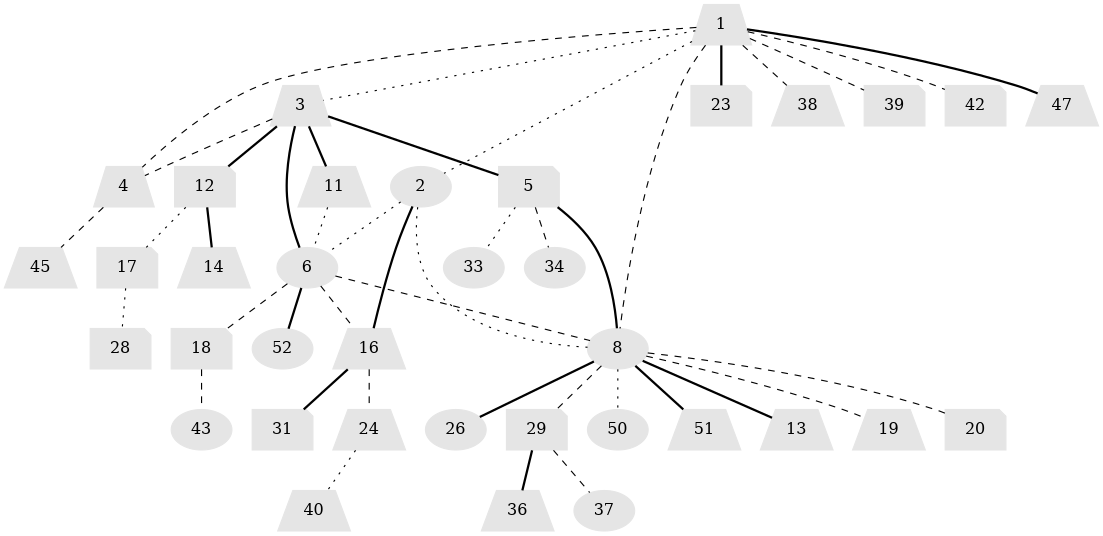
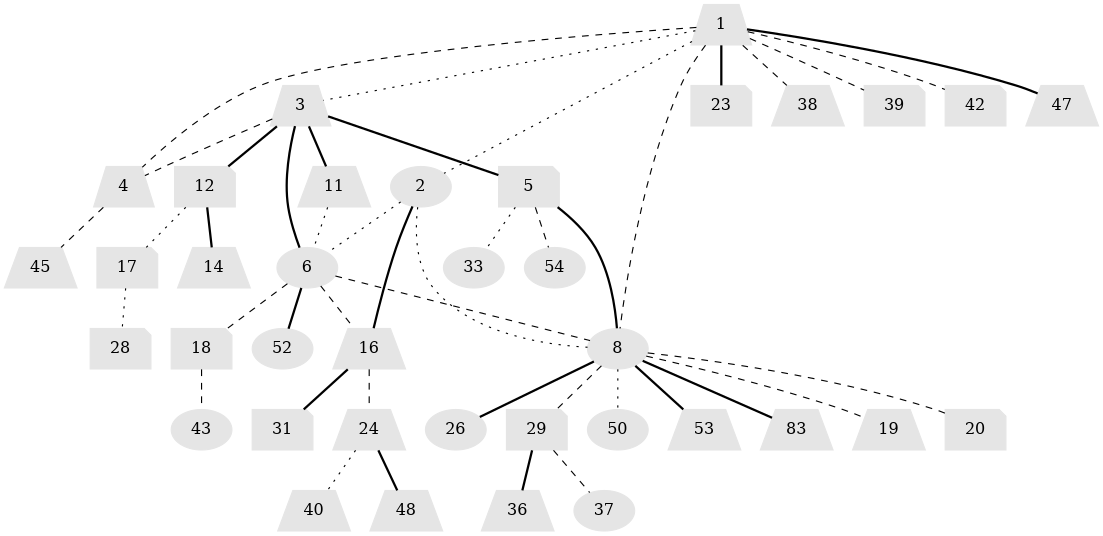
node "34": label "34" -> "54"
node "51": label "51" -> "53"
node "13": label "13" -> "83"
node "48": added
